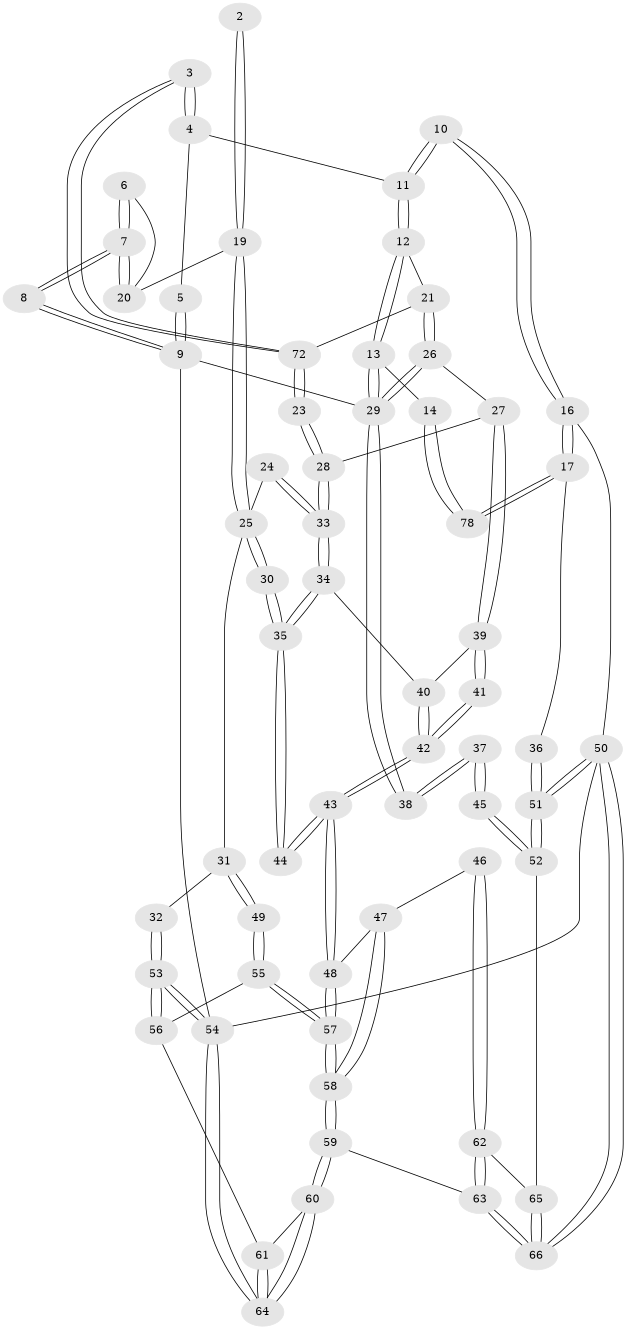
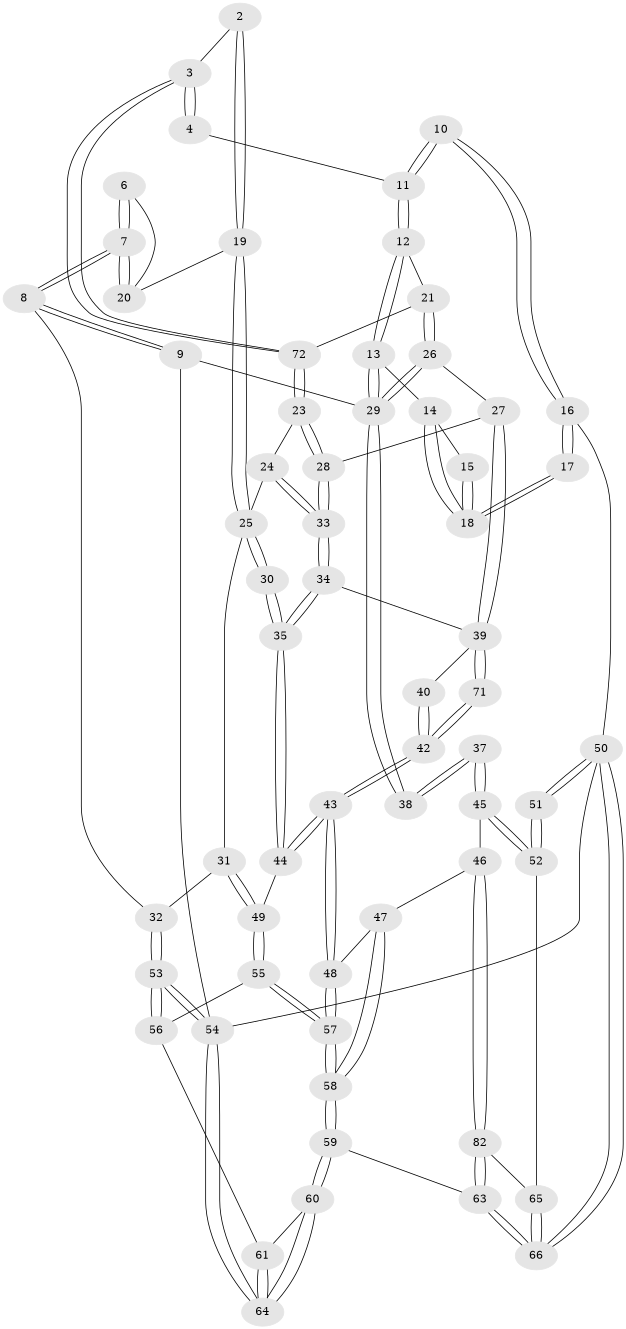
edge "2" -- "3": added
node "5": removed
edge "23" -- "24": added
node "15": added
node "78": label "78" -> "18"
edge "8" -- "32": added
edge "34" -- "40": now "34" -- "39"
node "41": label "41" -> "71"
node "36": removed
edge "45" -- "46": added
edge "44" -- "49": added
node "62": label "62" -> "82"
